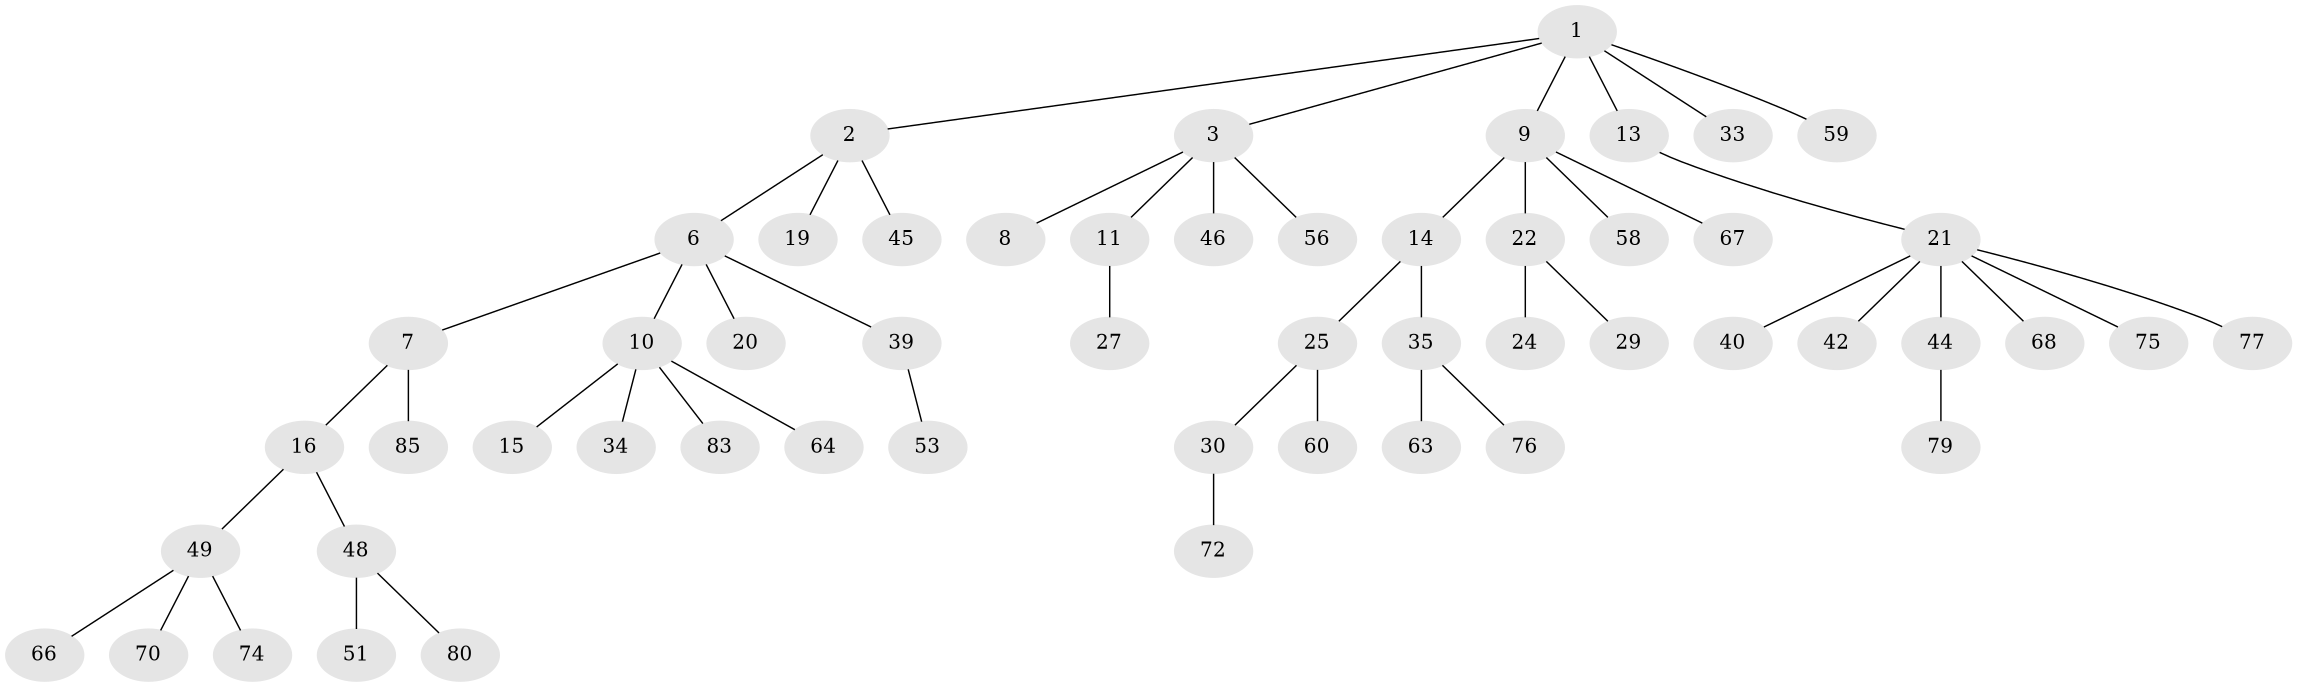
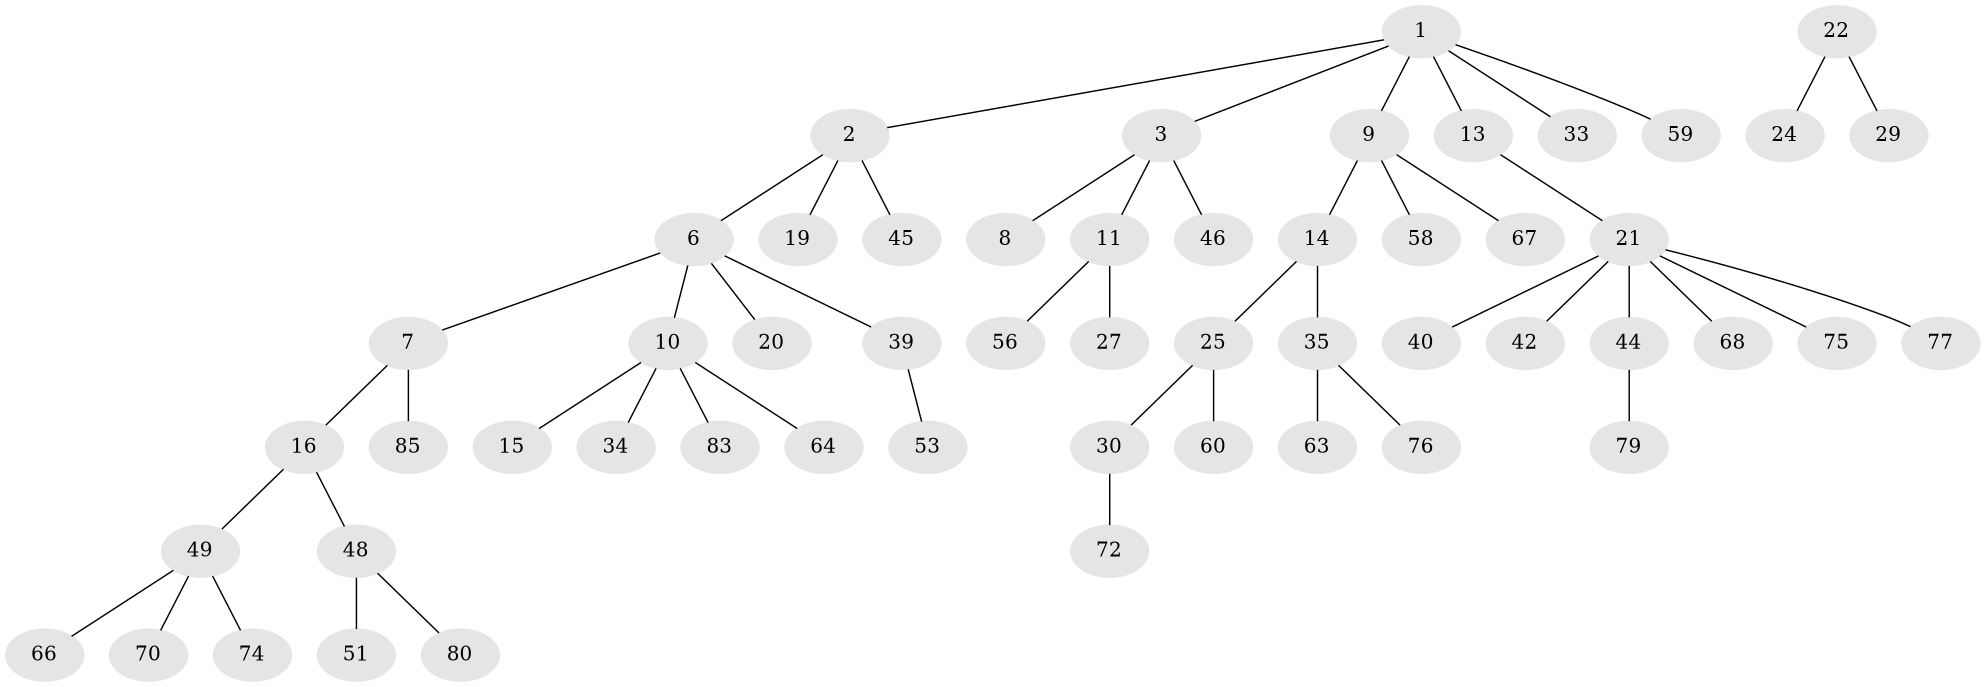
edge "3" -- "56": now "11" -- "56"
edge "9" -- "22": removed
